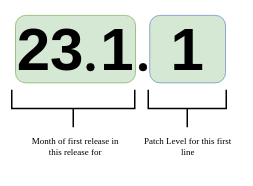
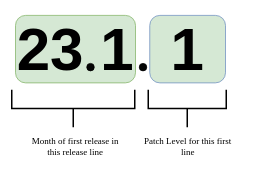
node "Month of first release in this release for": label "Month of first release in this release for" -> "Month of first release in this release line"
